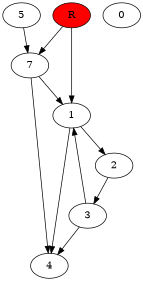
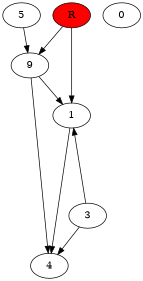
node "7": label "7" -> "9"
node "2": removed
